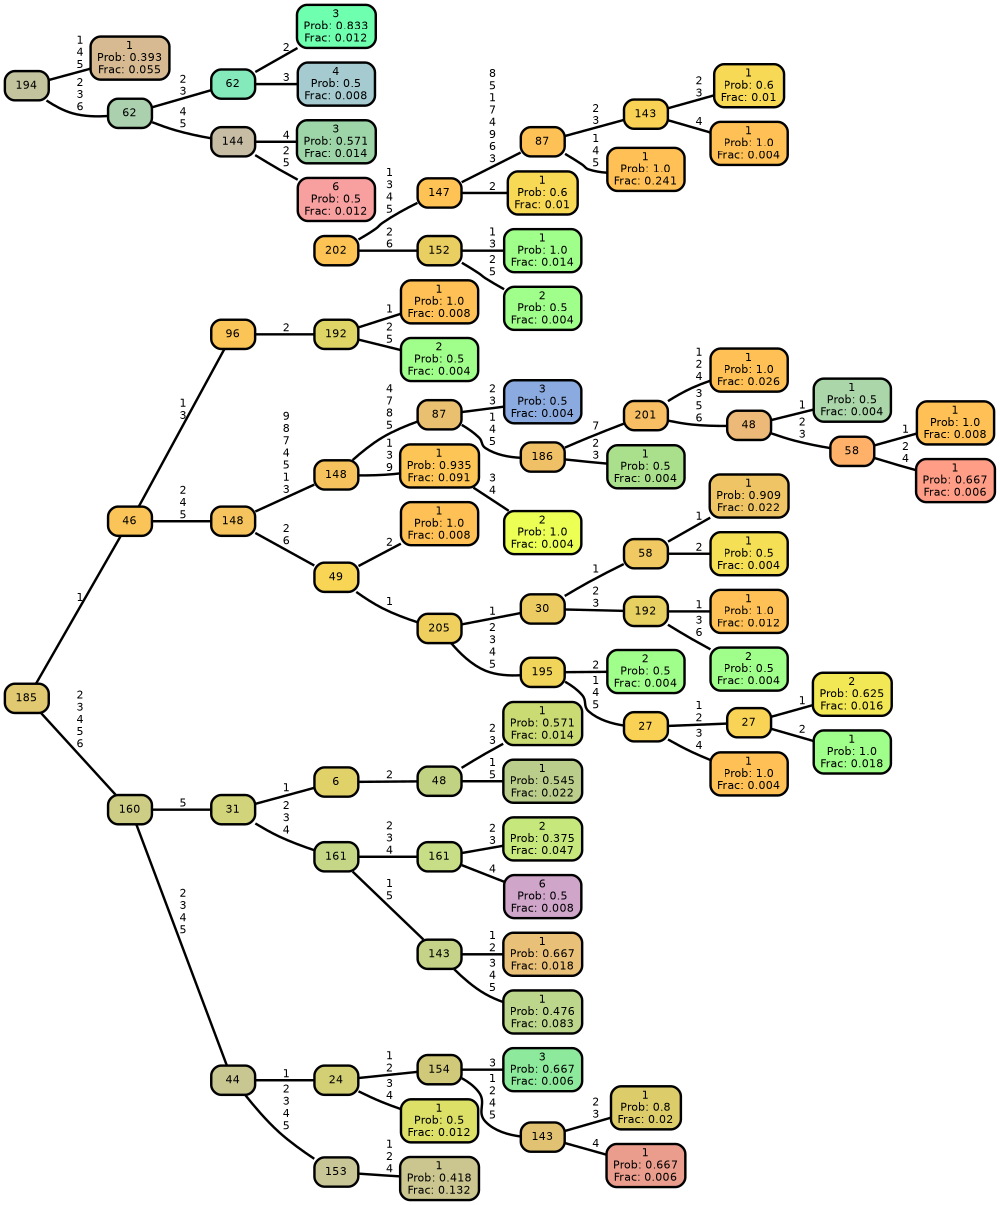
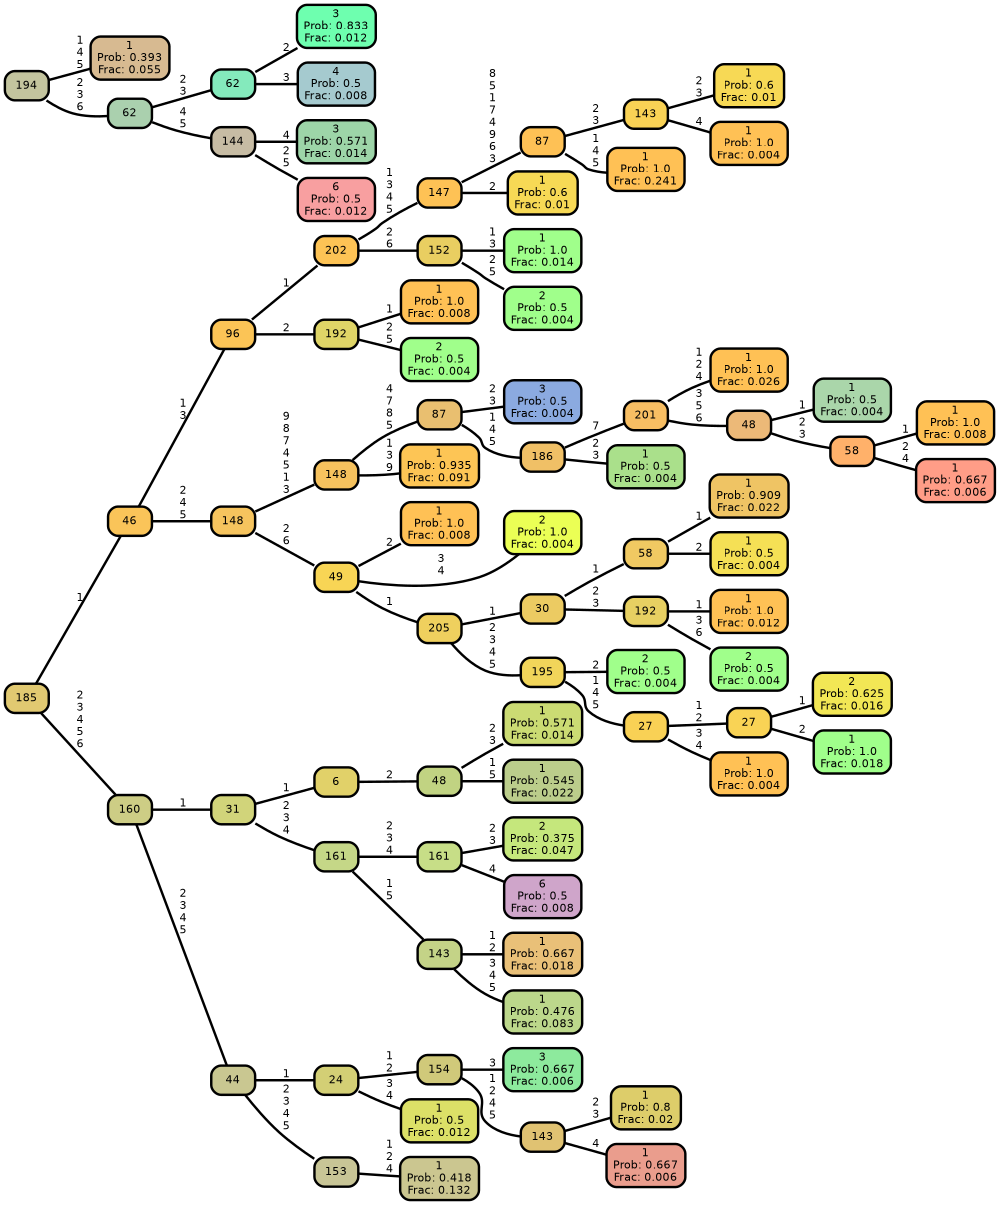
edge "202" -- "96": added, label "1"
edge "1 Prob: 0.935 Frac: 0.091" -- "2 Prob: 1.0 Frac: 0.004": now "49" -- "2 Prob: 1.0 Frac: 0.004"
edge "160" -- "31": label " 5" -> " 1"
